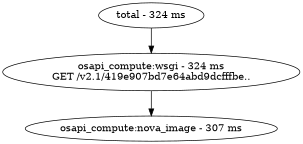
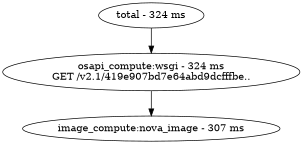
node "osapi_compute:nova_image - 307 ms": label "osapi_compute:nova_image - 307 ms" -> "image_compute:nova_image - 307 ms"
